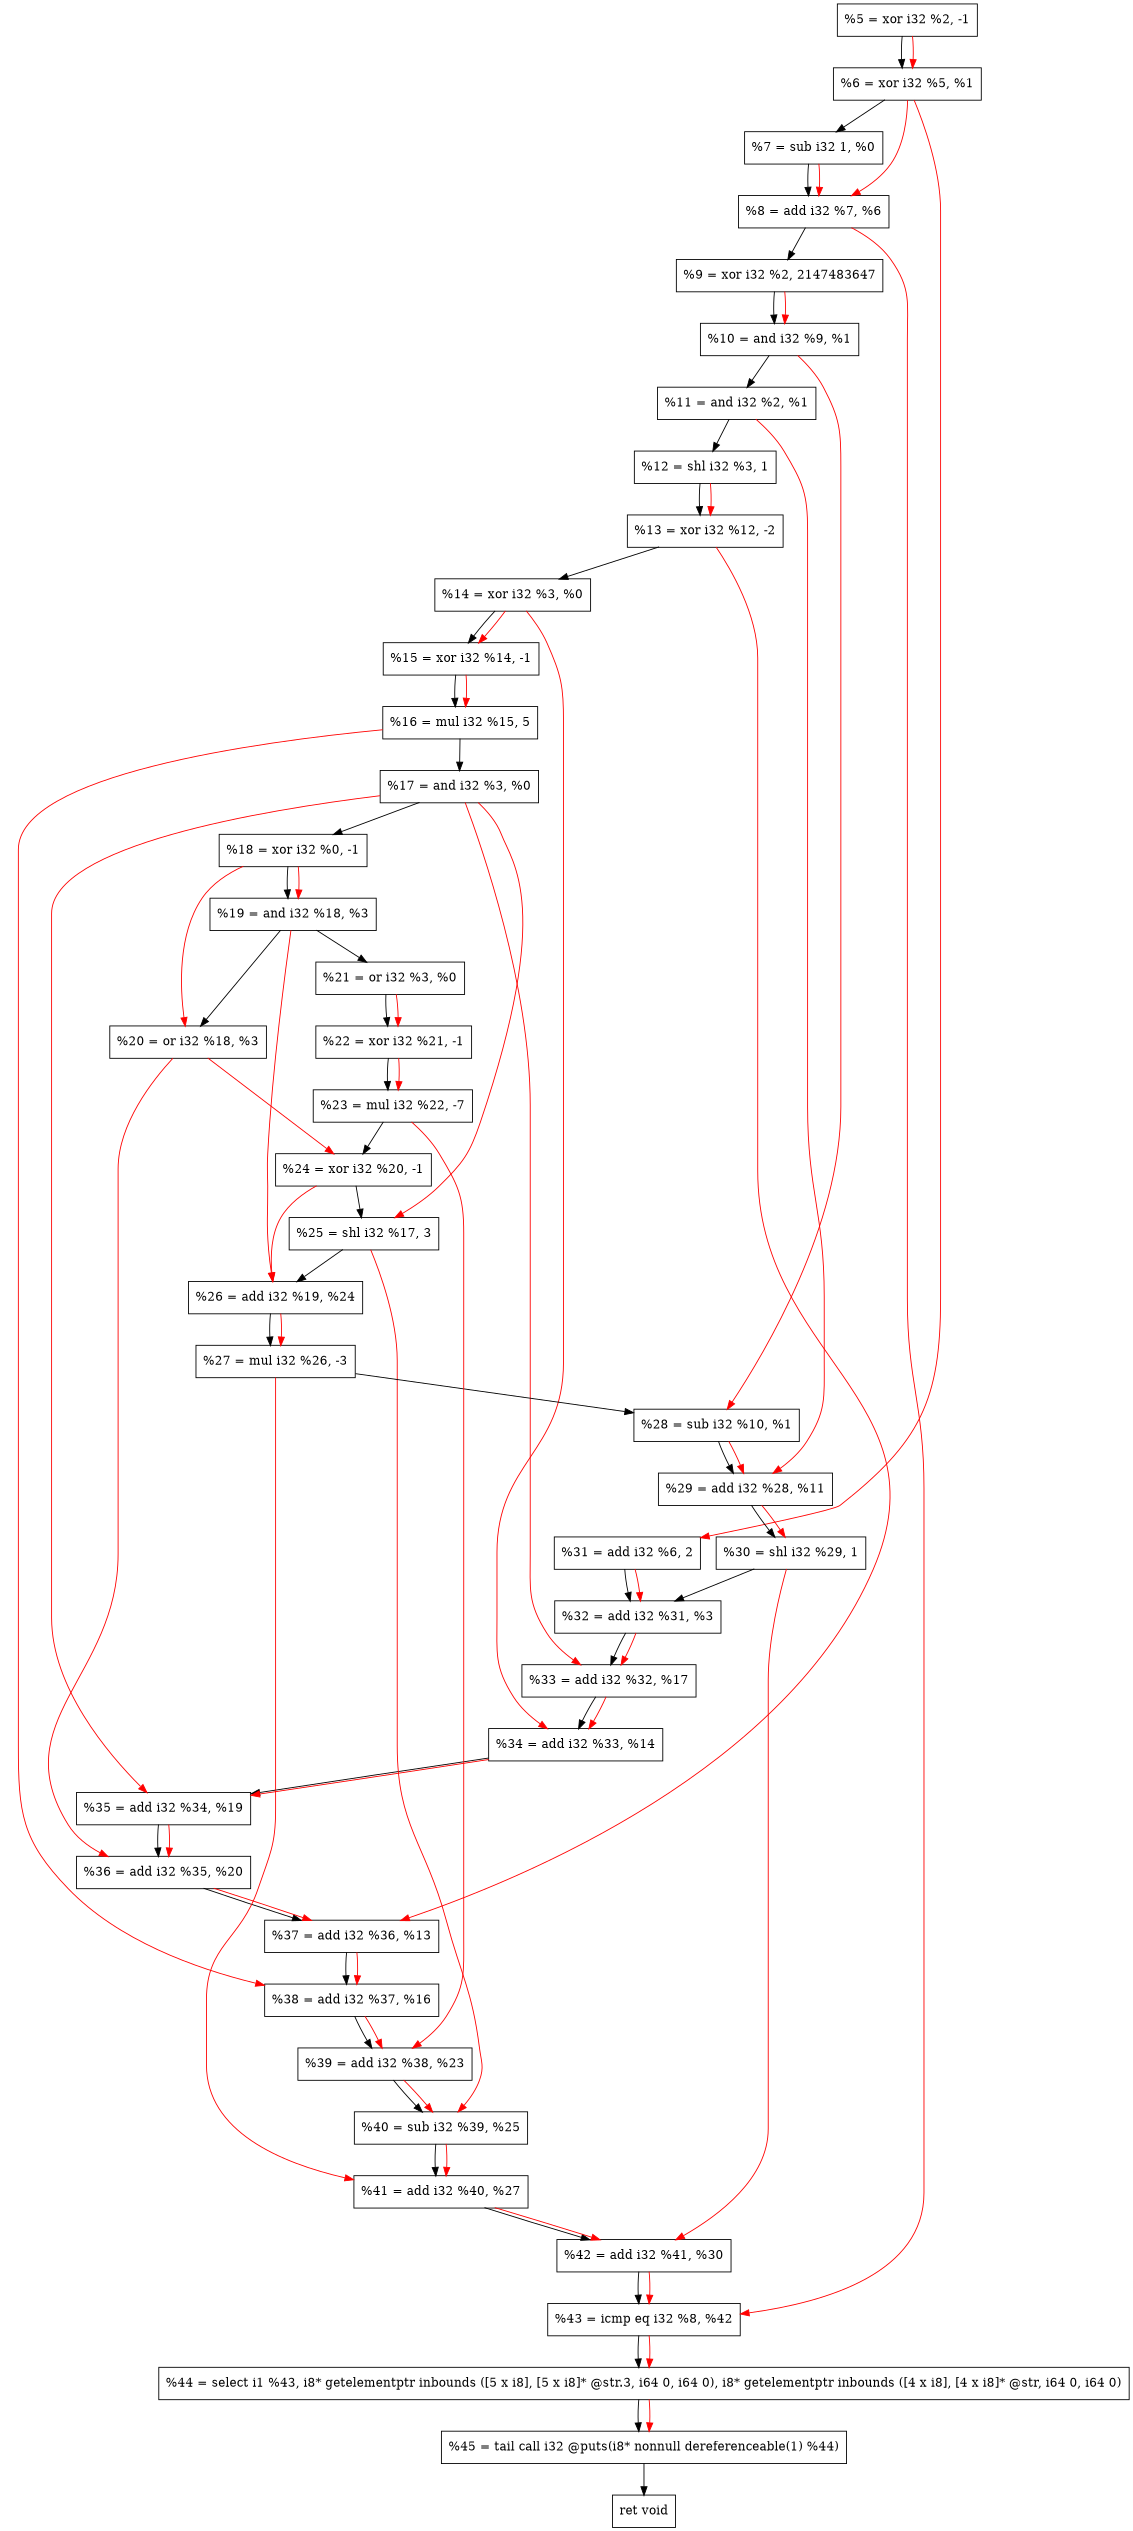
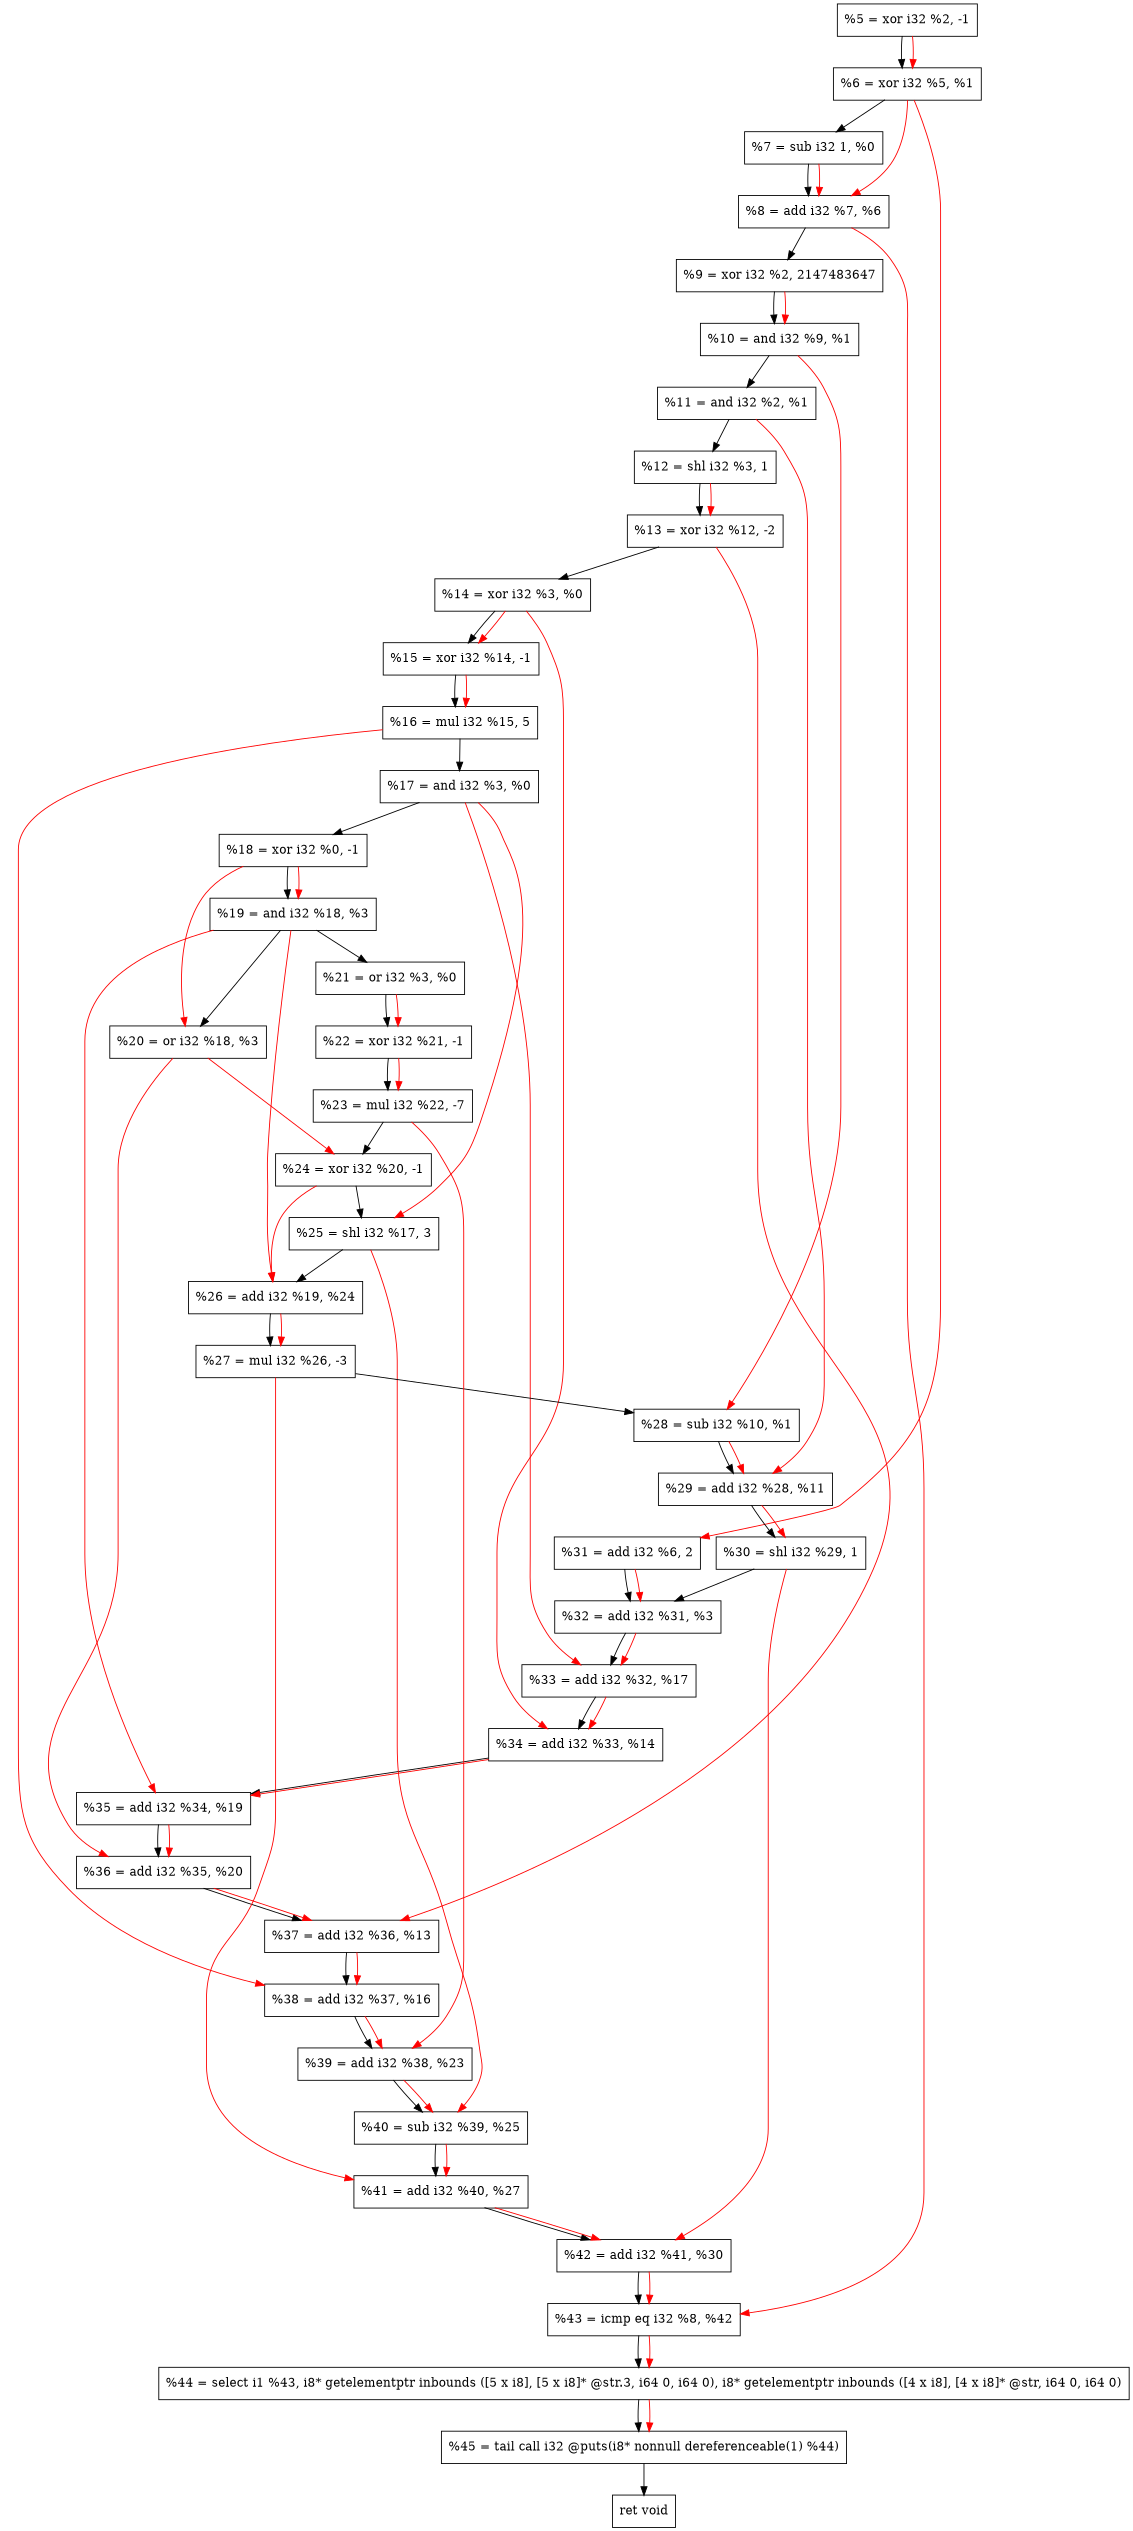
edge "%17 = and i32 %3, %0" -> "%35 = add i32 %34, %19": now "%19 = and i32 %18, %3" -> "%35 = add i32 %34, %19"
